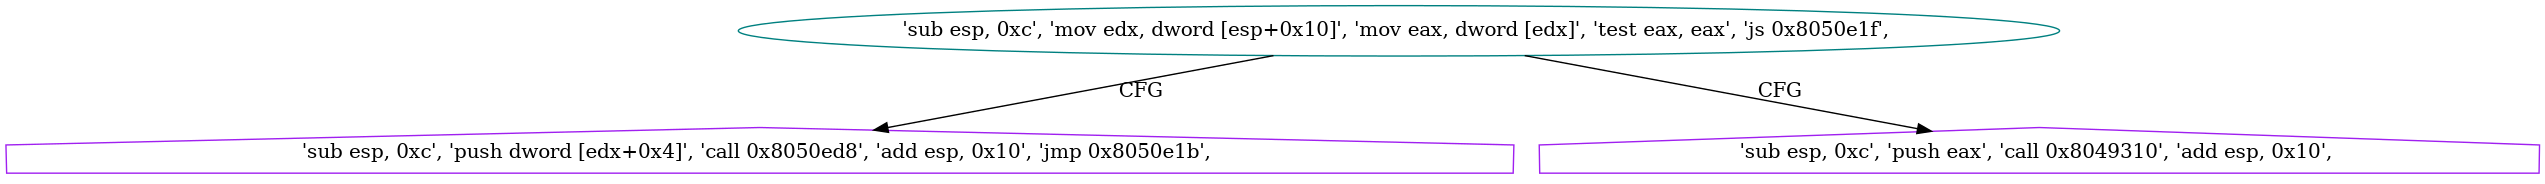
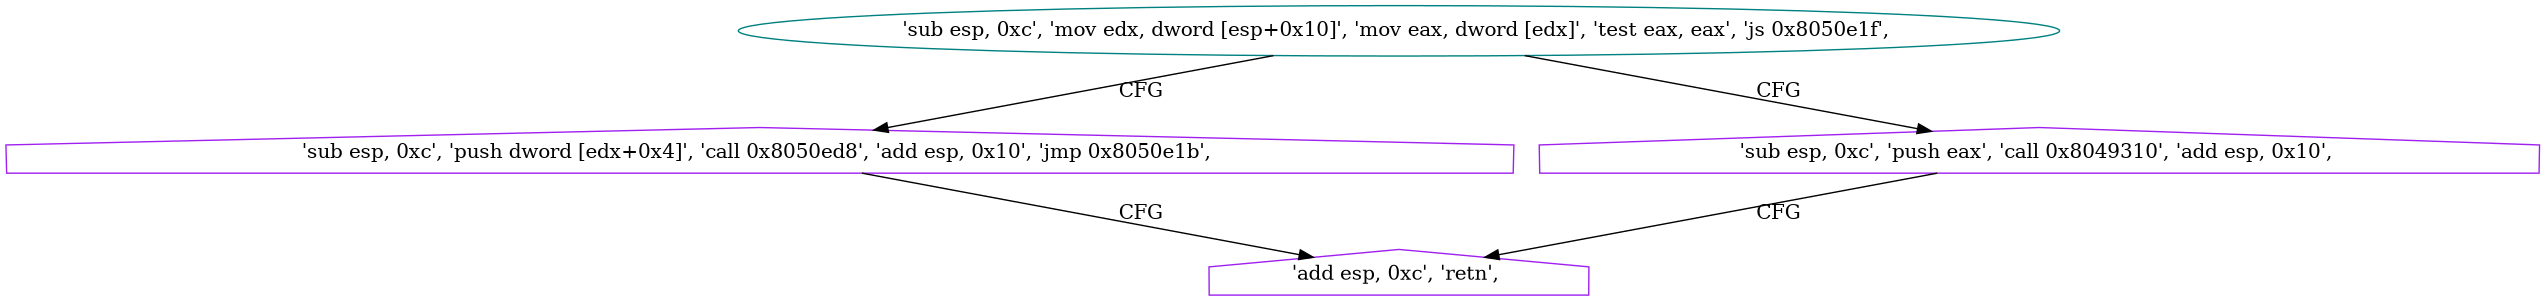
node "'add esp, 0xc', 'retn',": added
